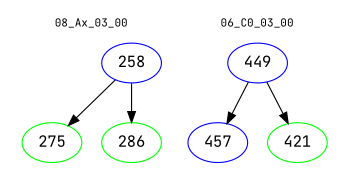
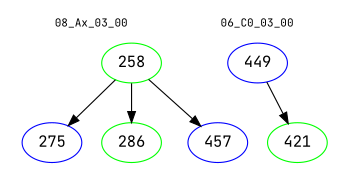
node "258": color blue -> green
edge "449" -> "457": now "258" -> "457"
node "275": color green -> blue
